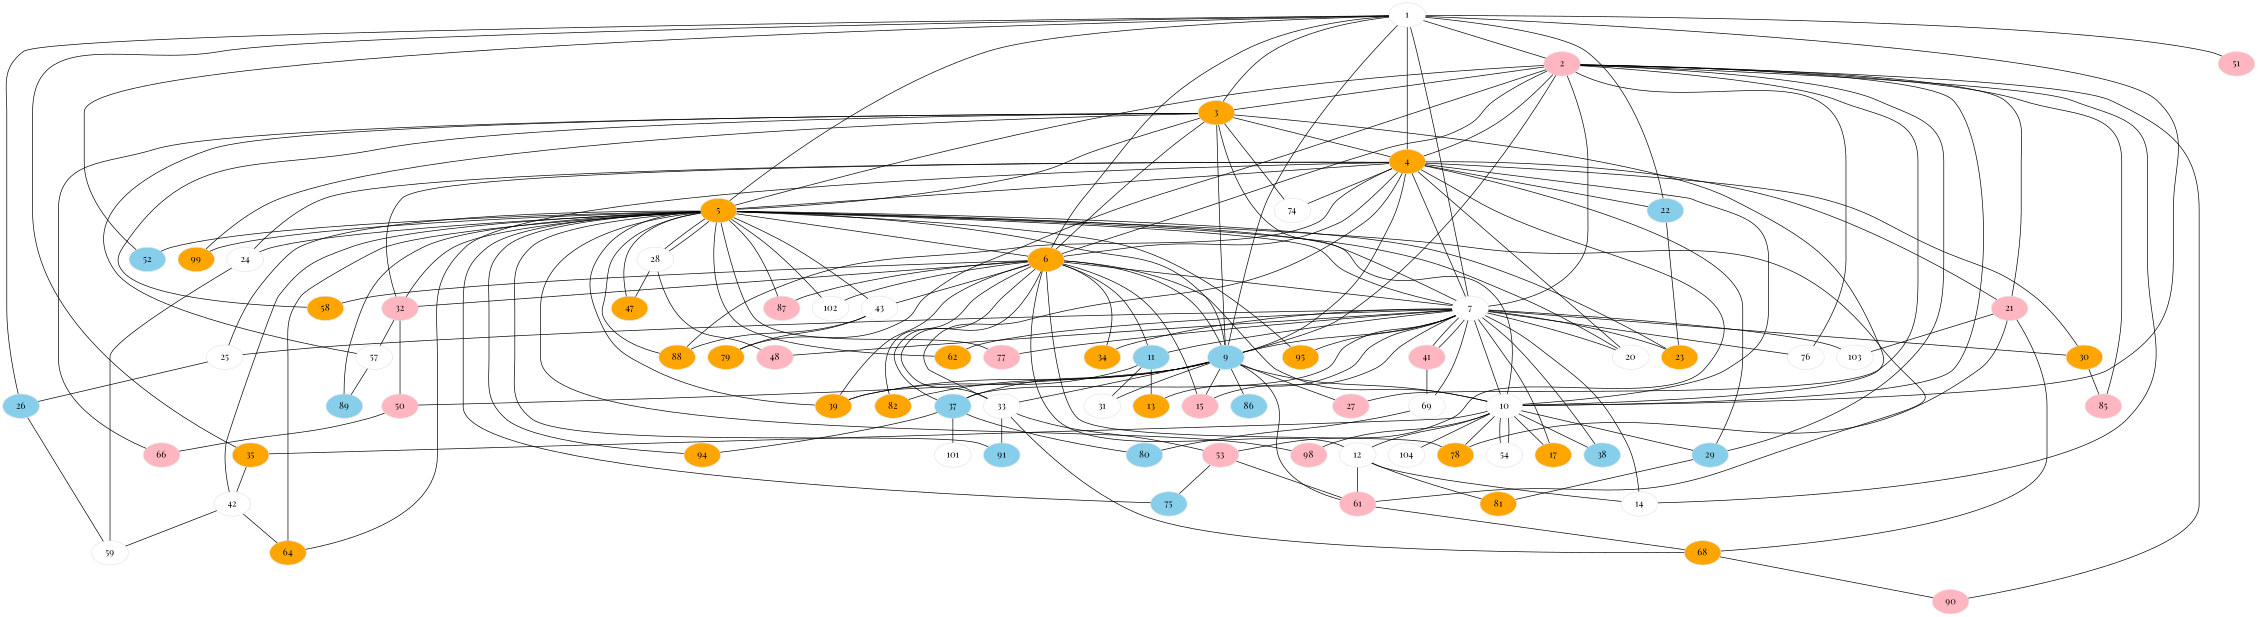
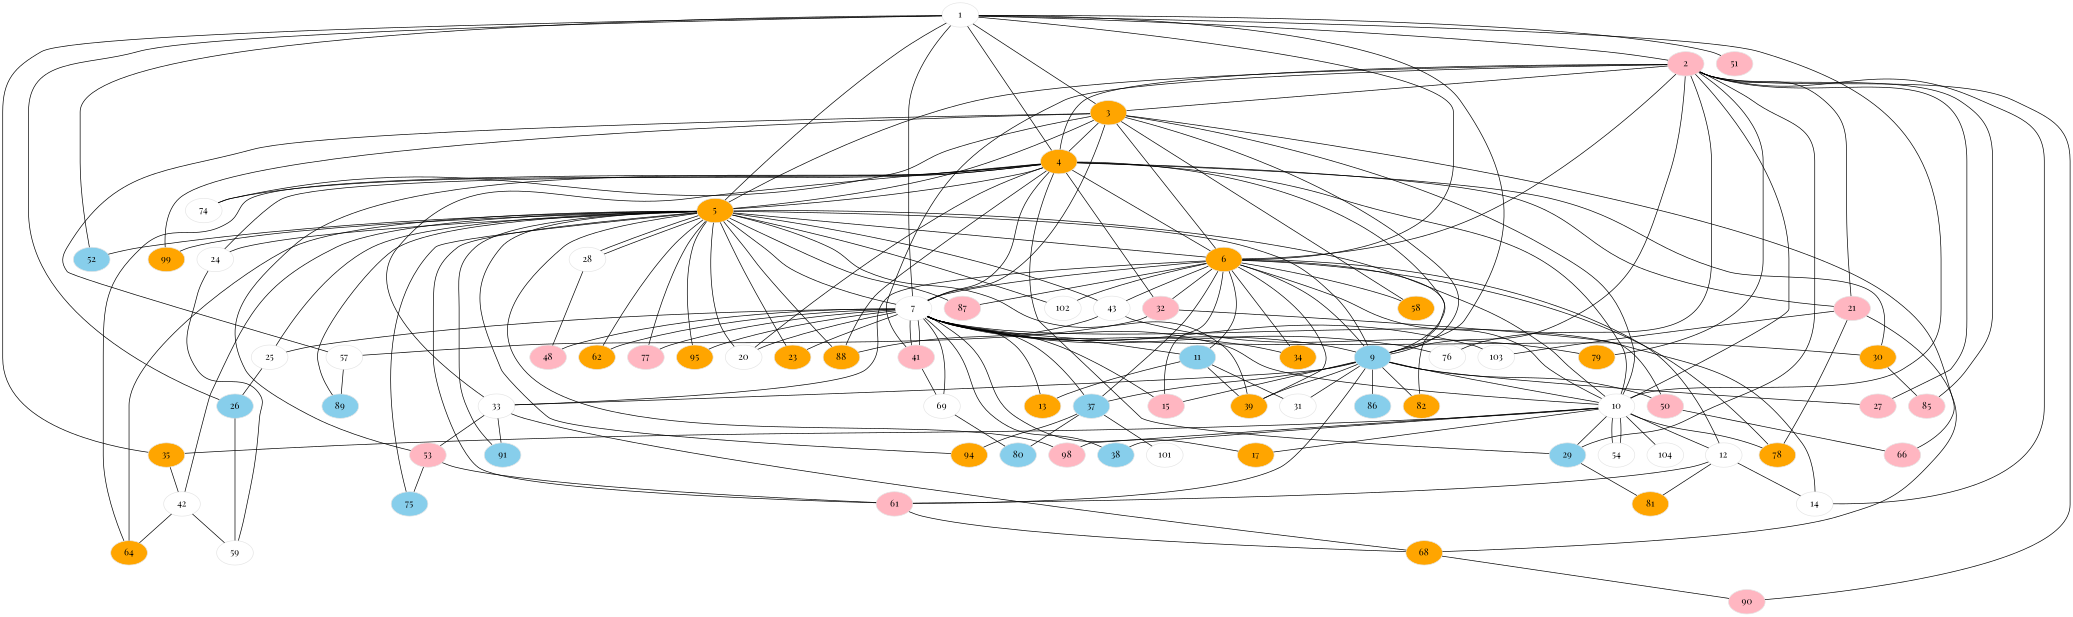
node "22": removed
edge "2" -- "7": now "2" -- "41"
edge "5" -- "32": removed
node "47": removed
